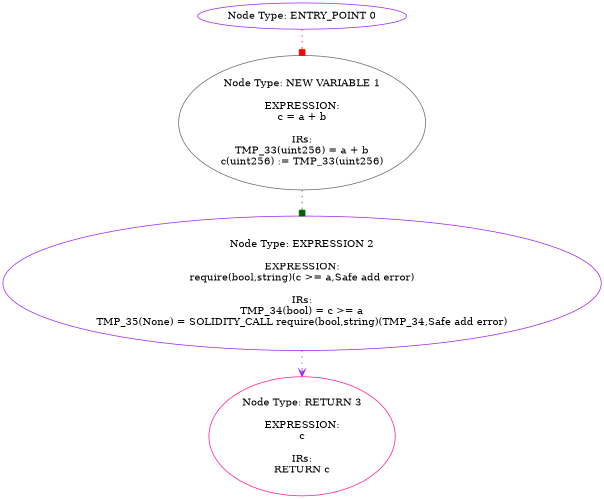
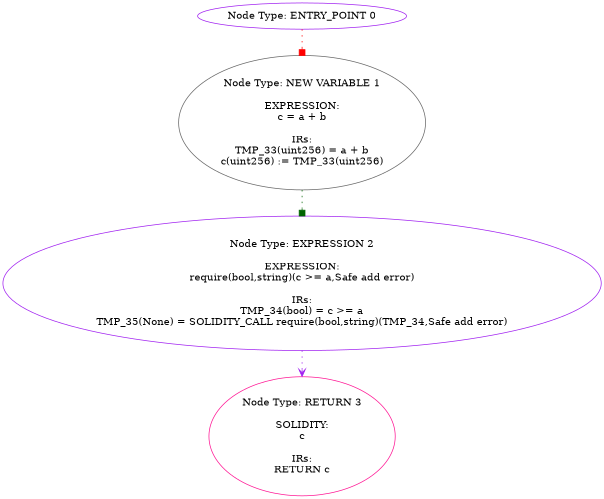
node "Node Type: RETURN 3 EXPRESSION: c IRs: RETURN c": label "Node Type: RETURN 3 EXPRESSION: c IRs: RETURN c" -> "Node Type: RETURN 3 SOLIDITY: c IRs: RETURN c"
